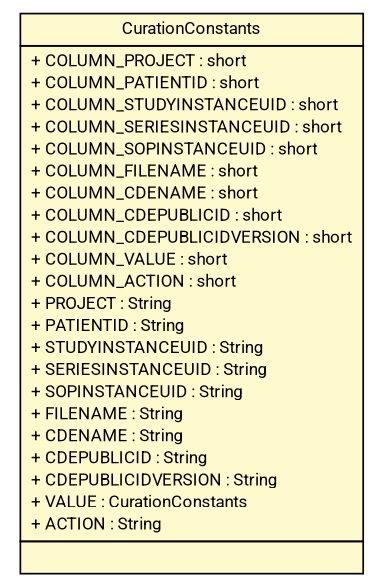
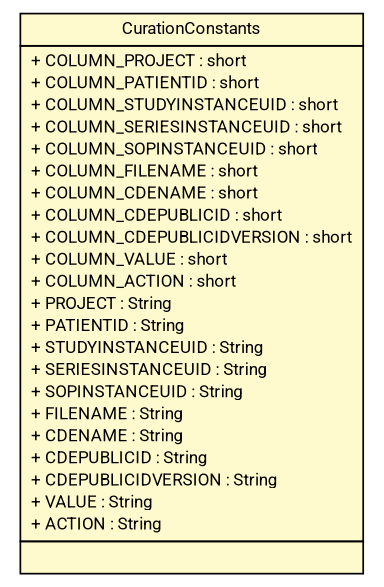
node "CurationConstants": text "+ VALUE : CurationConstants" -> "+ VALUE : String"
